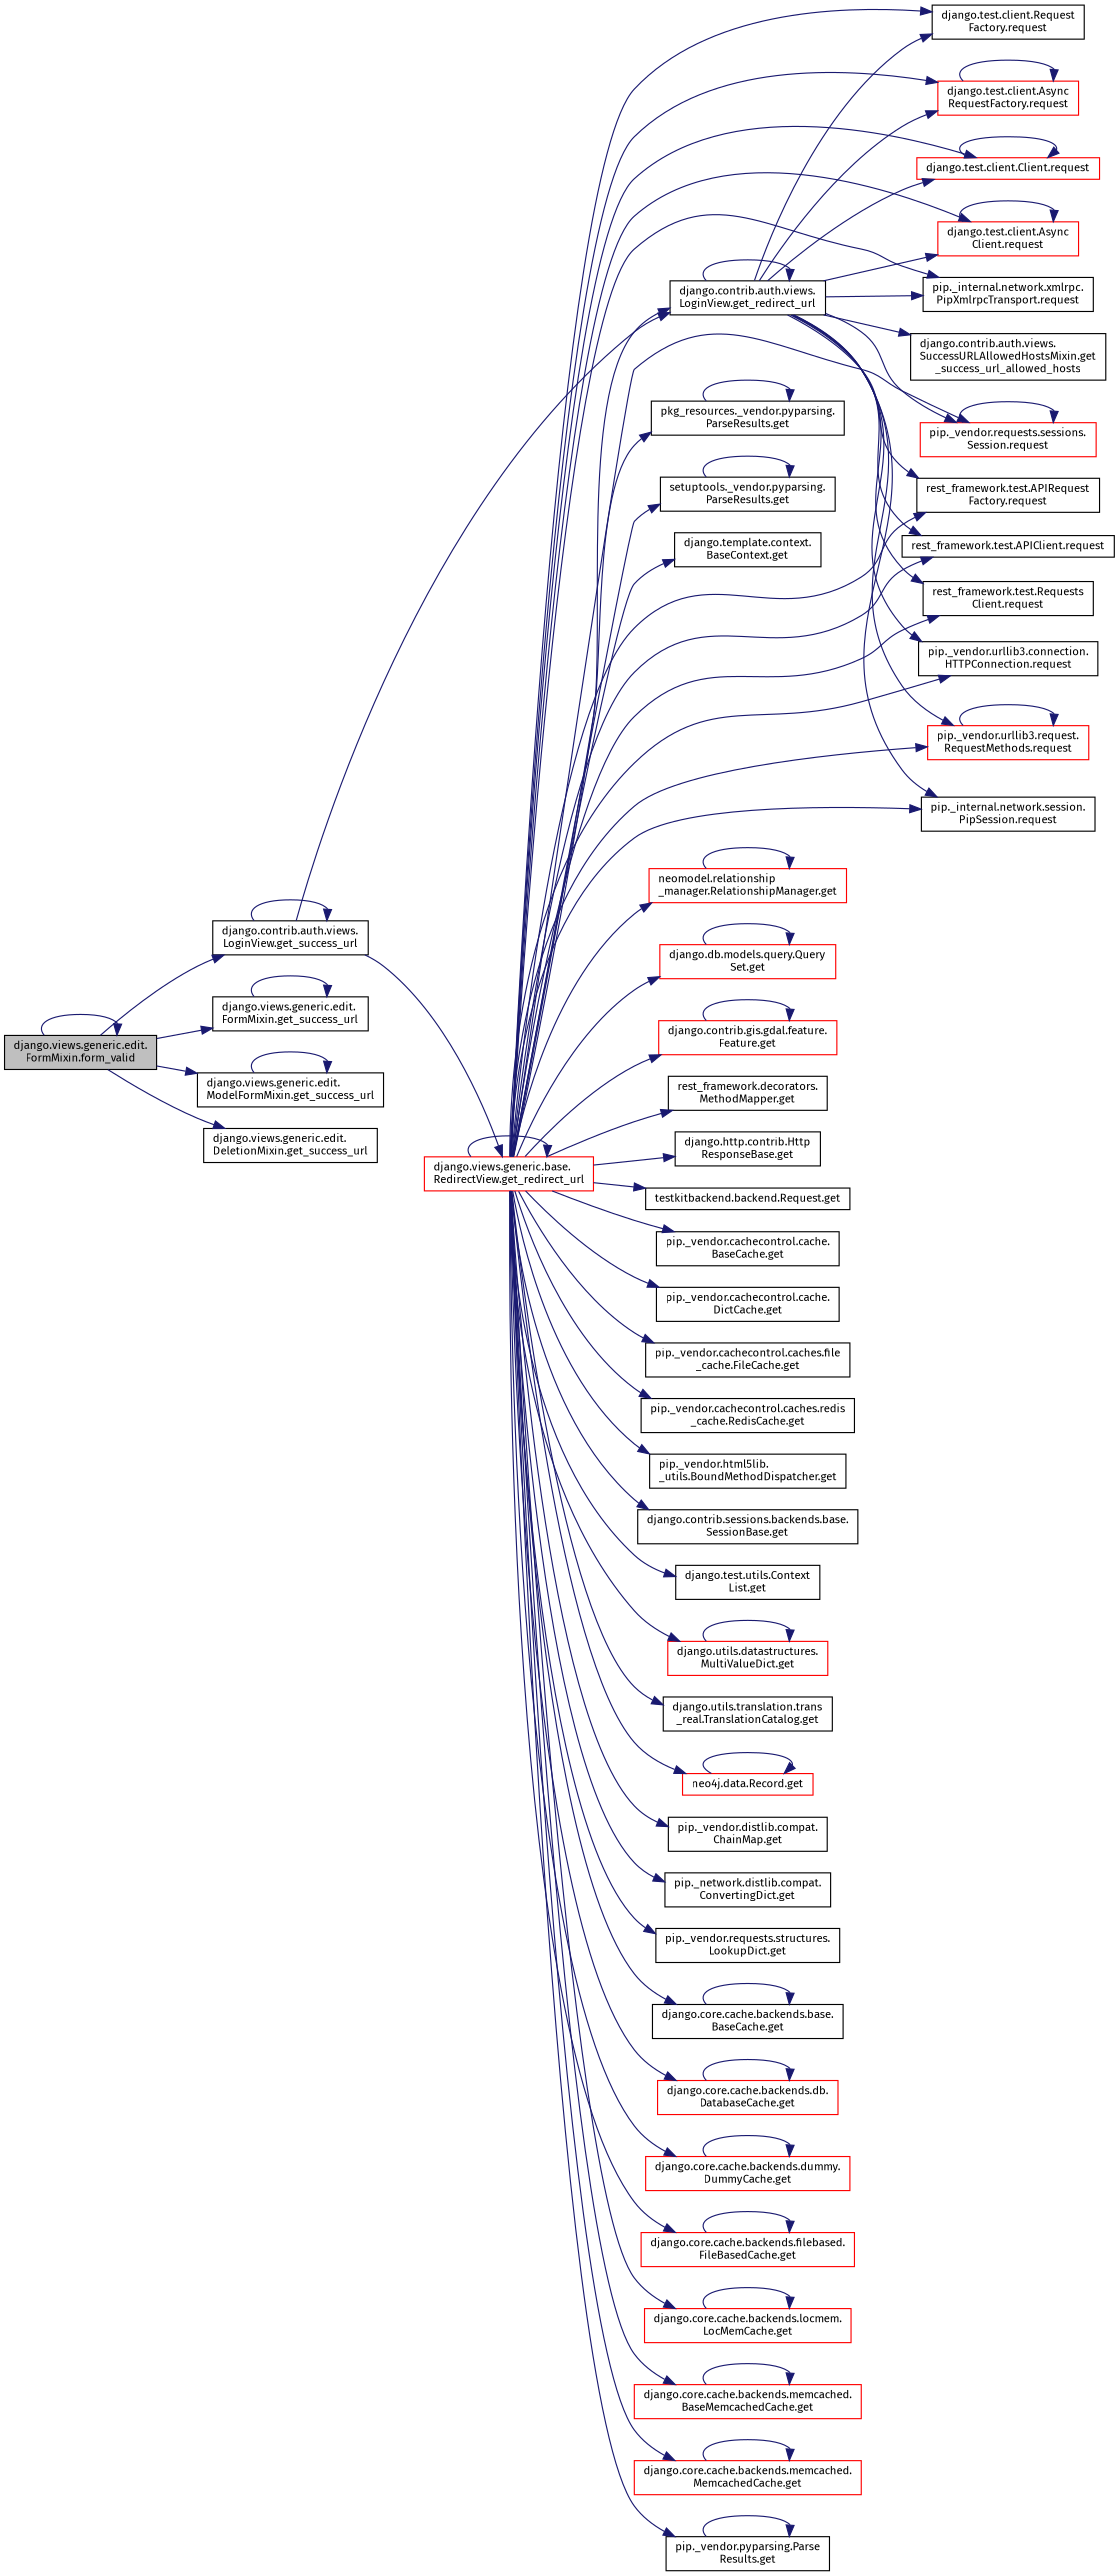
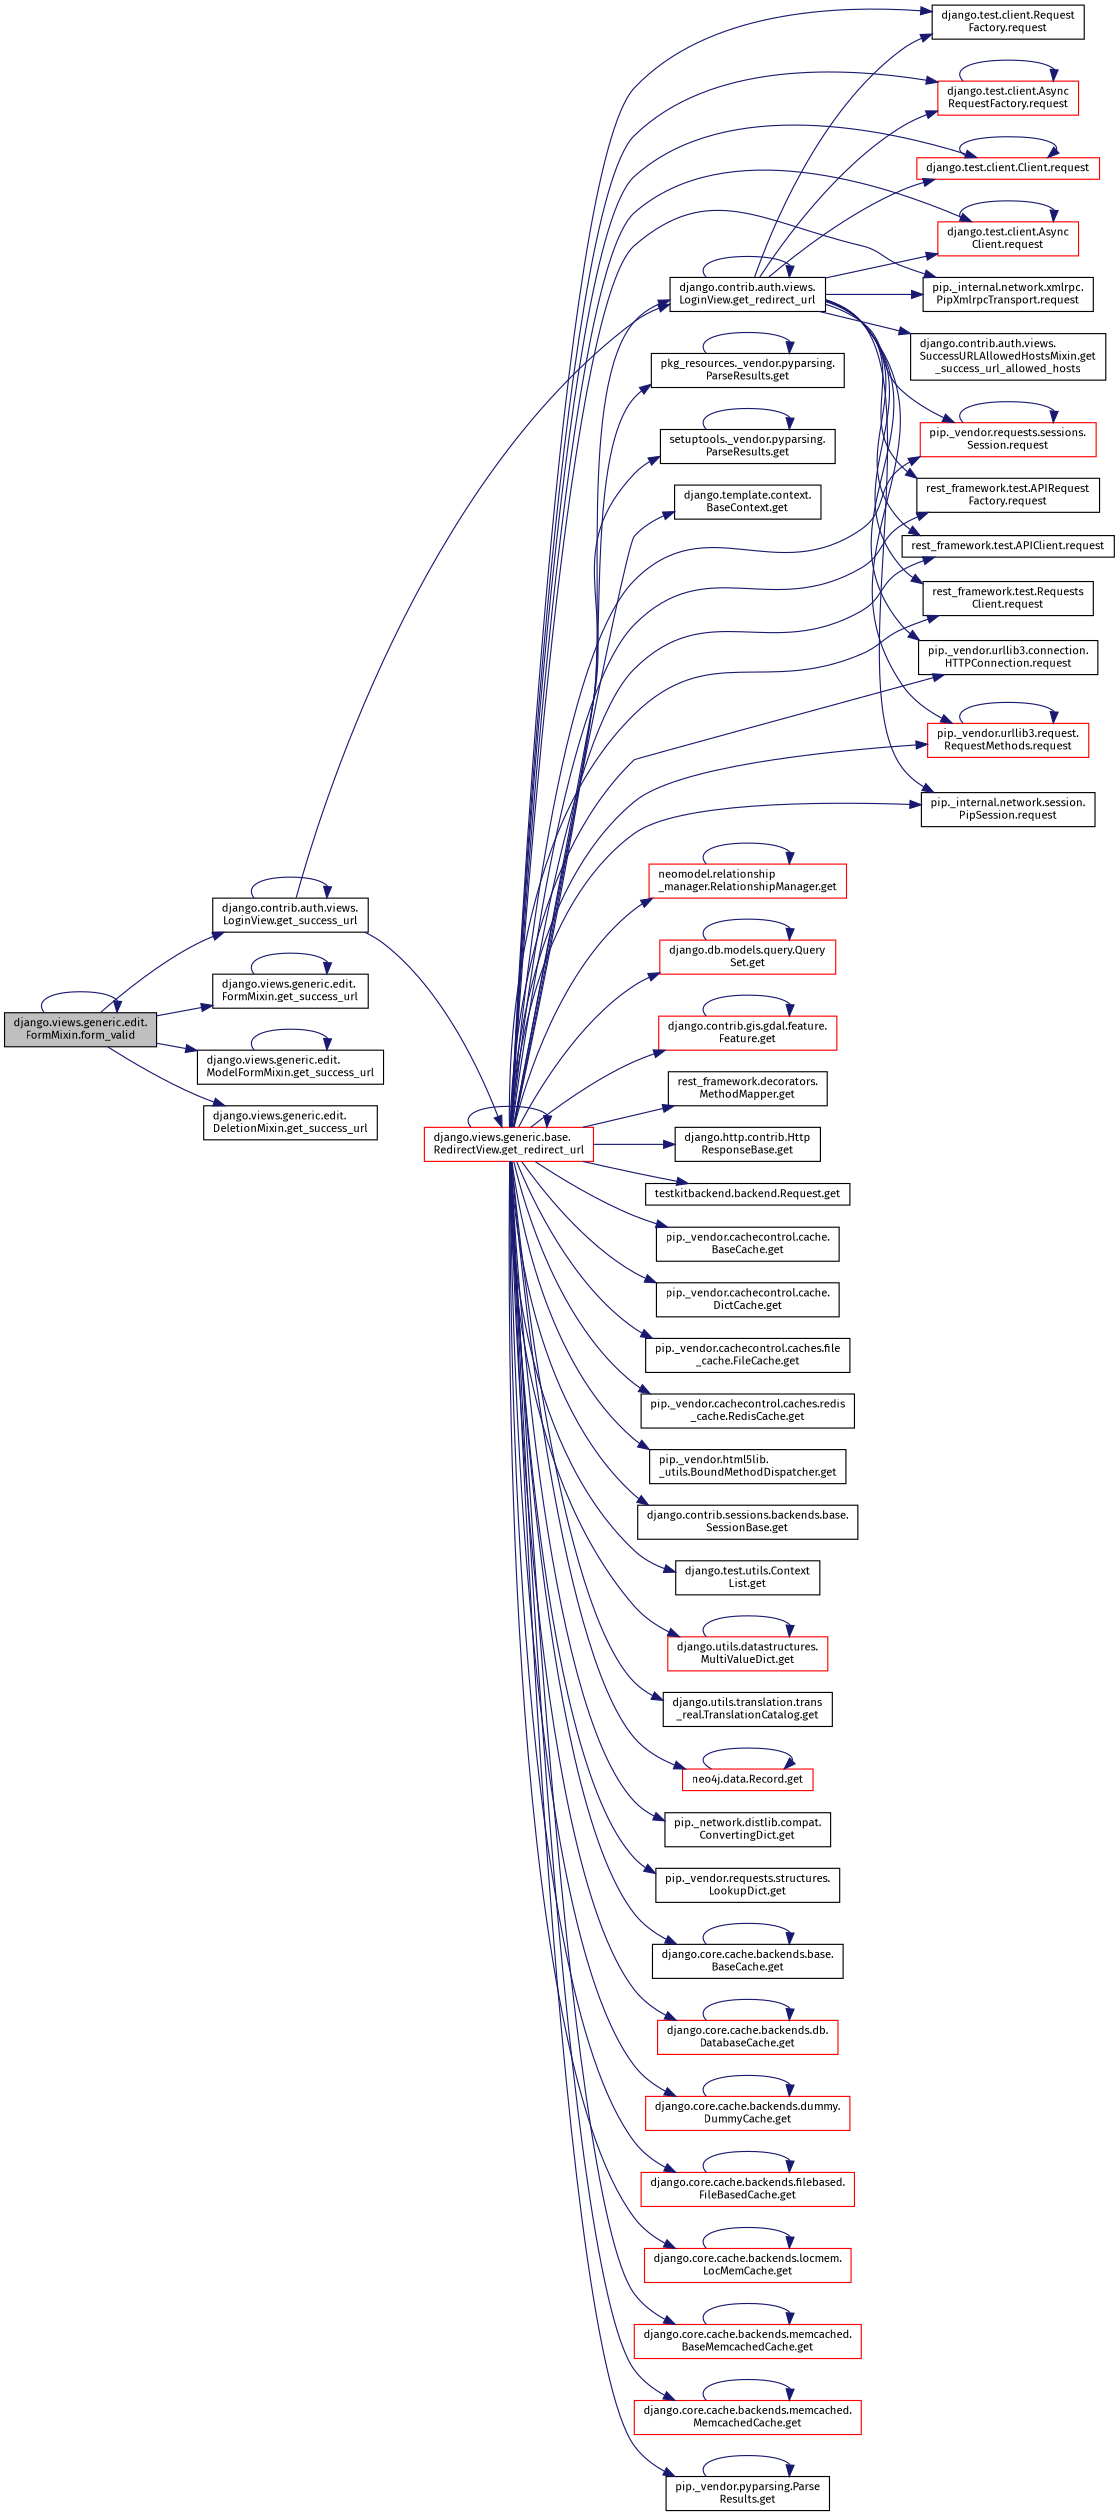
node "pip._vendor.distlib.compat. ChainMap.get": removed
